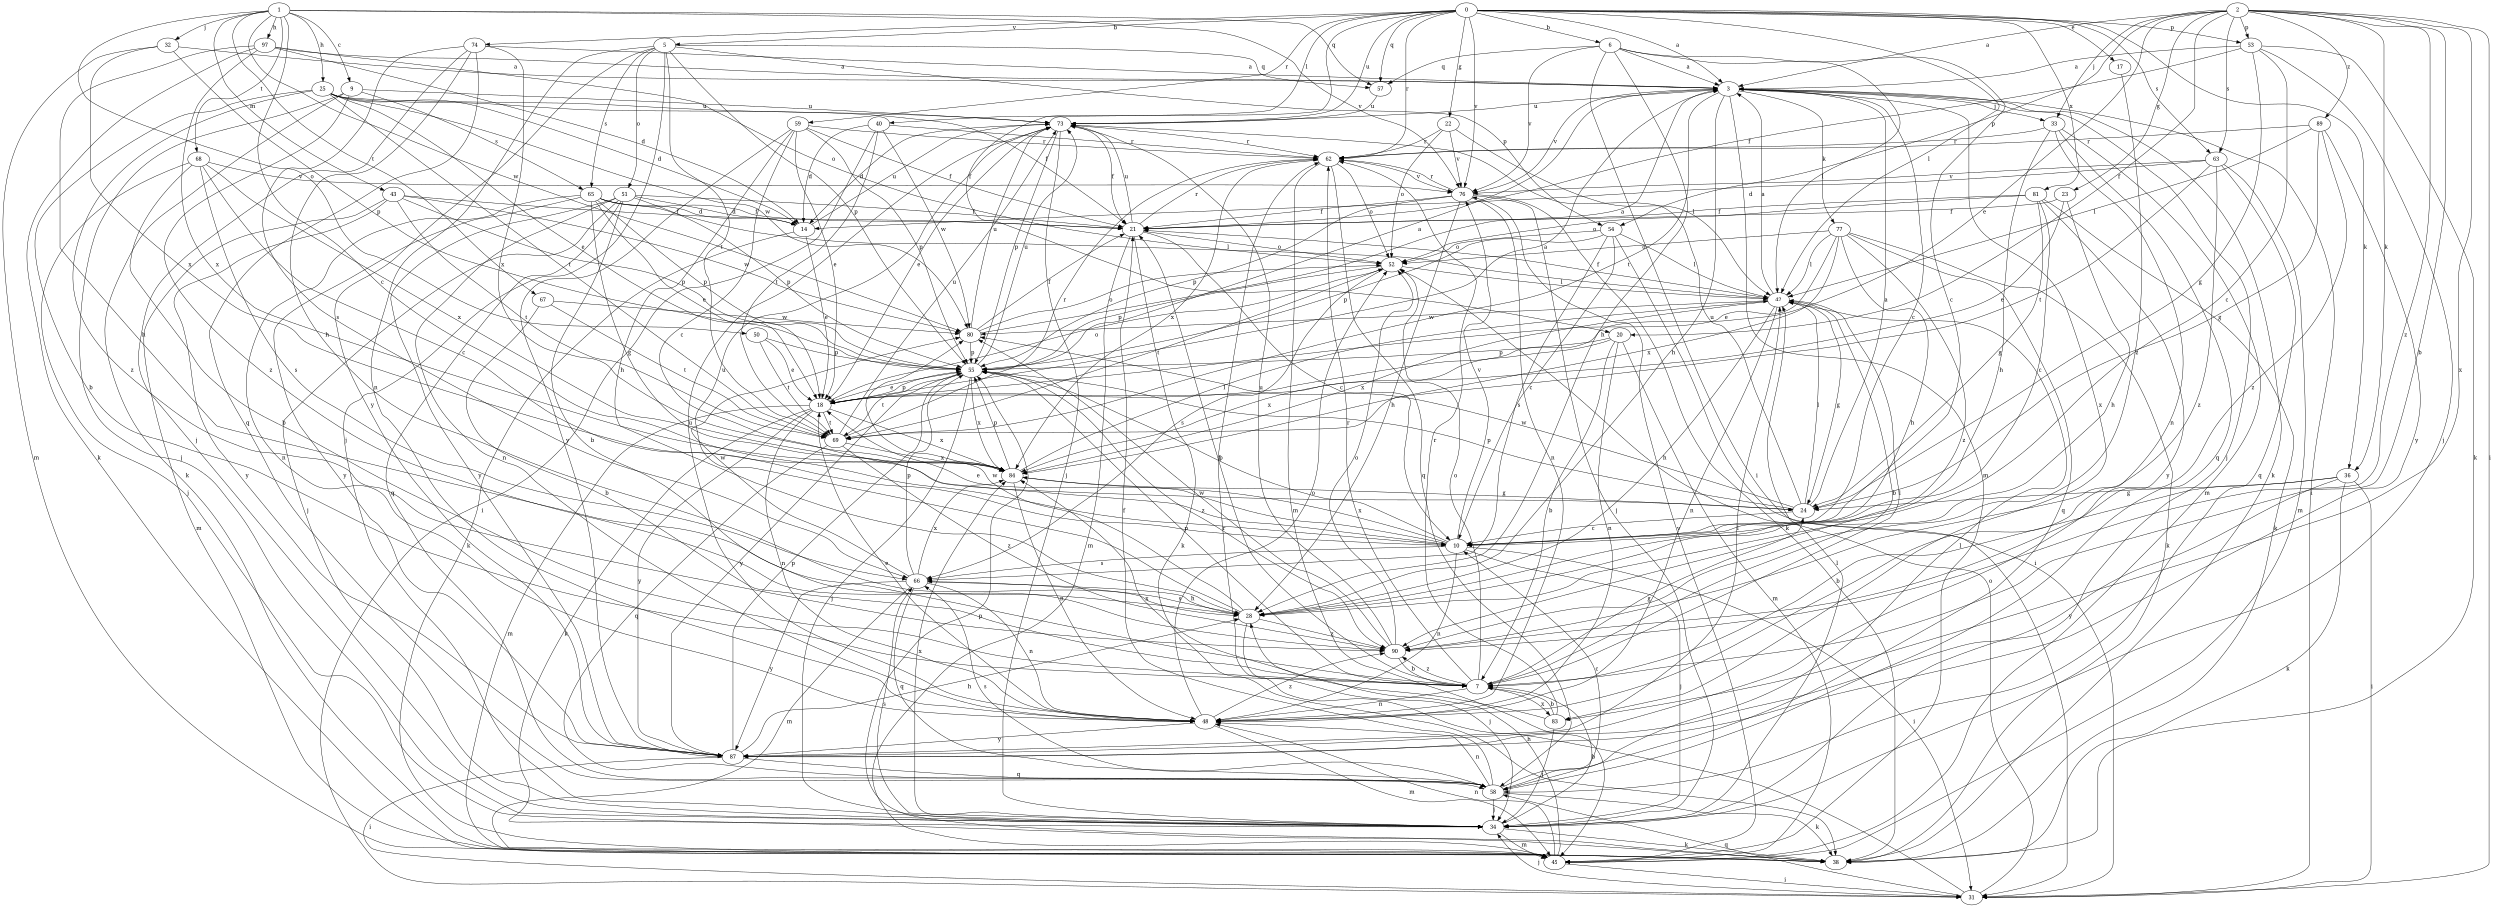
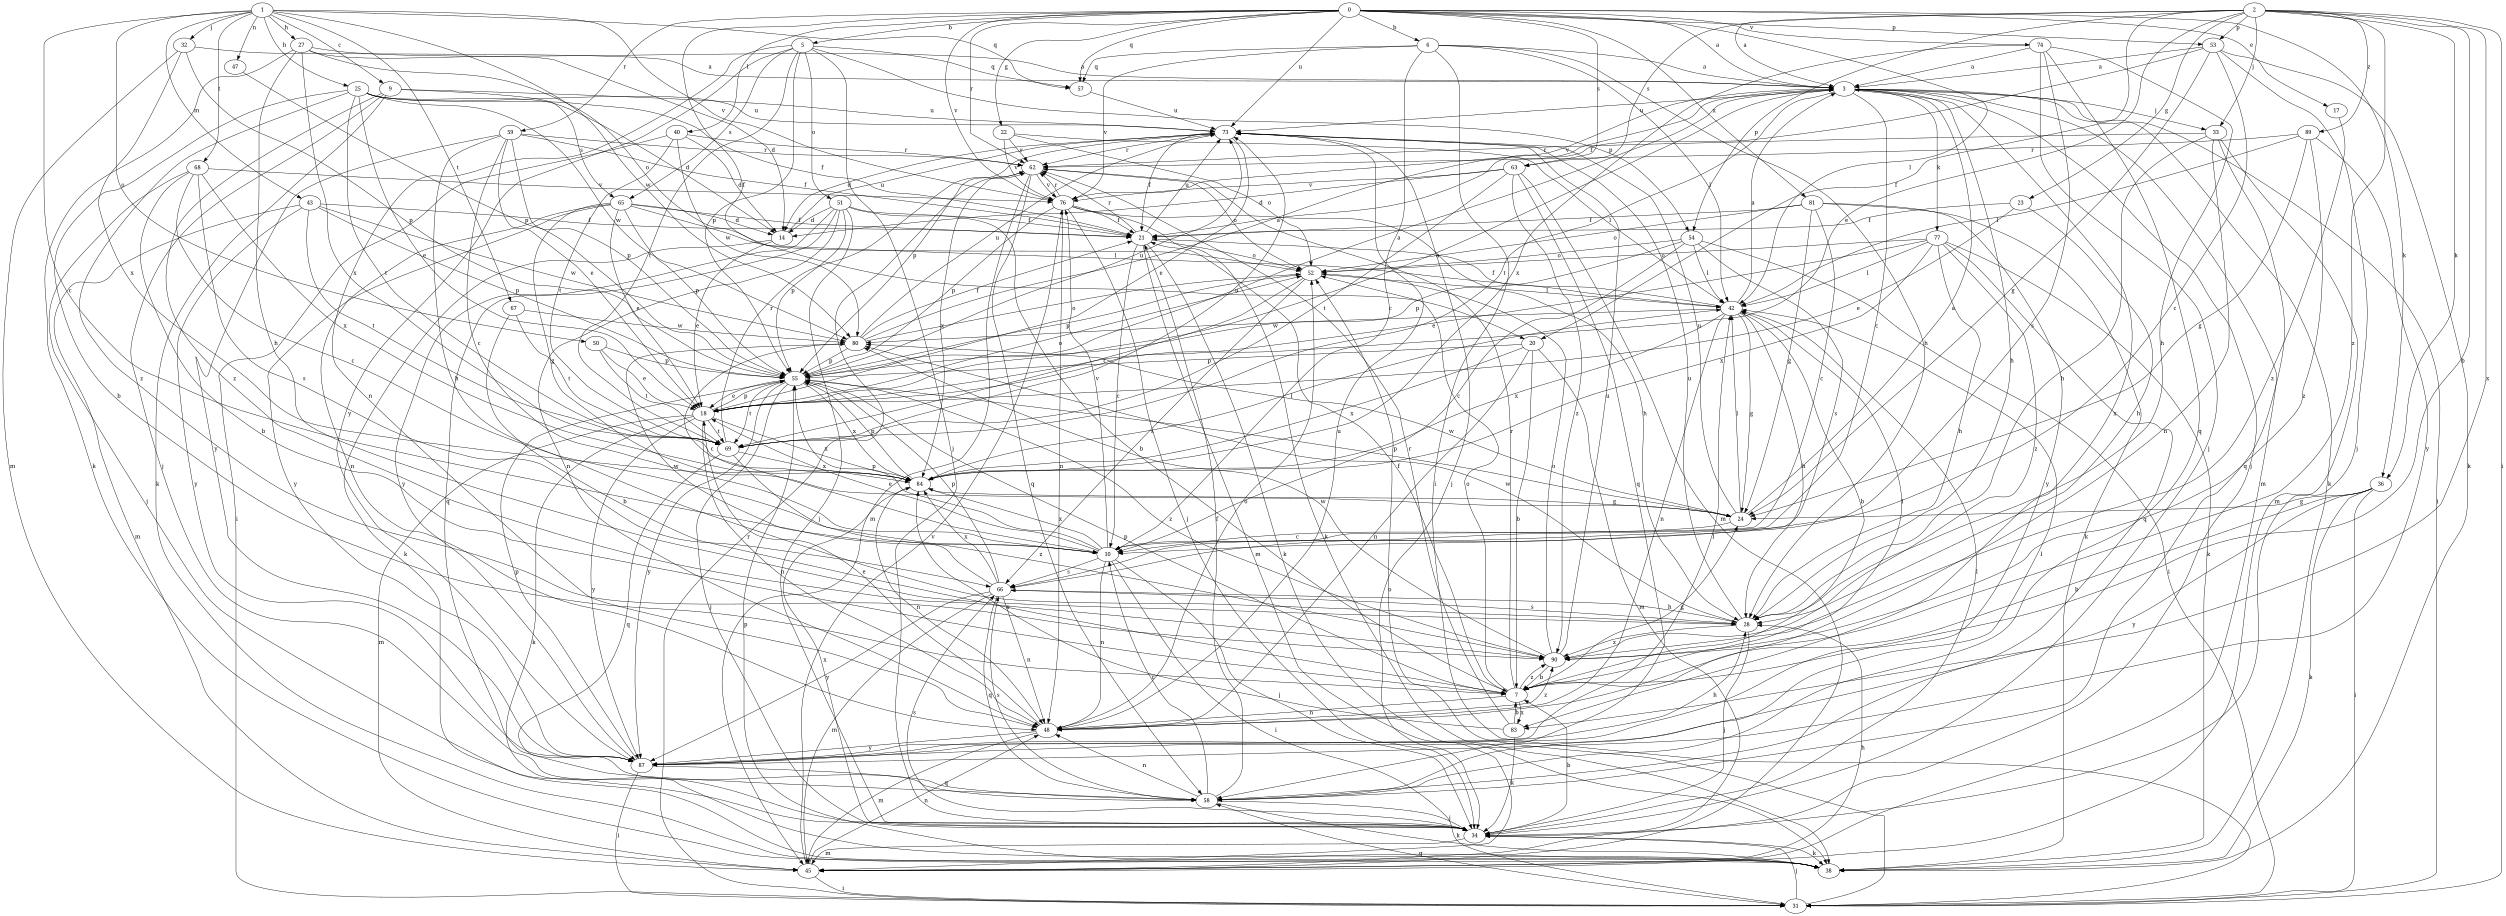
node "97": label "97" -> "27"
node "47": added
edge "80" -> "10": added, label "c"
edge "83" -> "34": label "j" -> "k"
